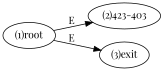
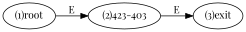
edge "(1)root" -> "(3)exit": now "(2)423-403" -> "(3)exit"
